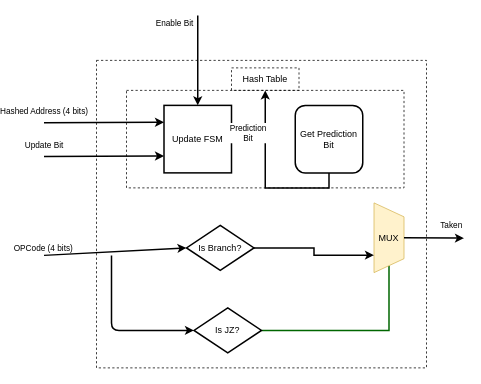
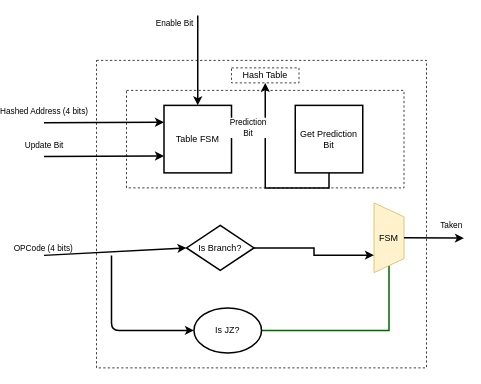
node "Hash Table": size 68x23 -> 68x15
node "Update FSM": label "Update FSM" -> "Table FSM"
node "Get Prediction Bit": shape rounded rectangle -> rectangle
node "MUX": label "MUX" -> "FSM"
node "Is JZ?": shape diamond -> ellipse
